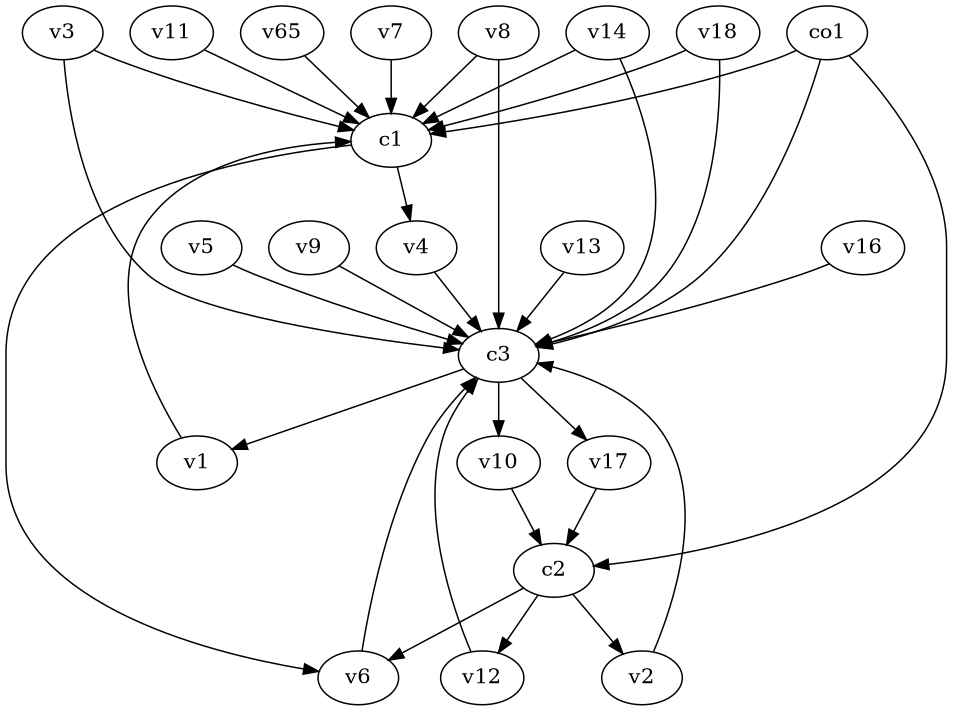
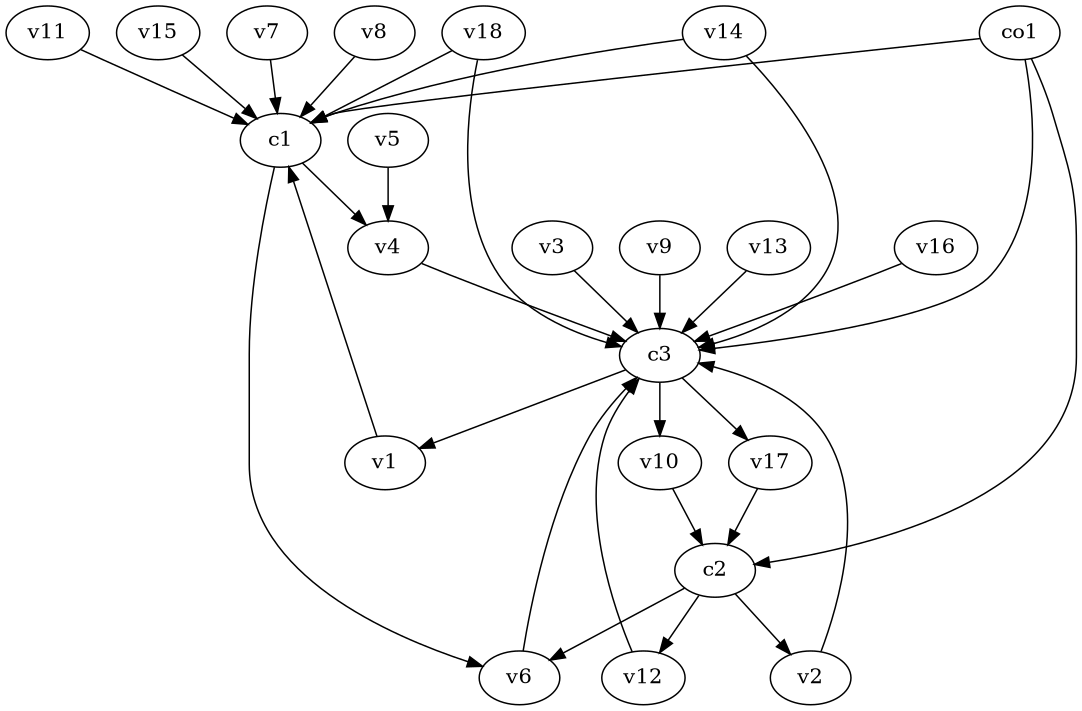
node "v65": label "v65" -> "v15"
edge "v3" -> "c1": removed
edge "v8" -> "c3": removed
edge "v5" -> "c3": now "v5" -> "v4"
